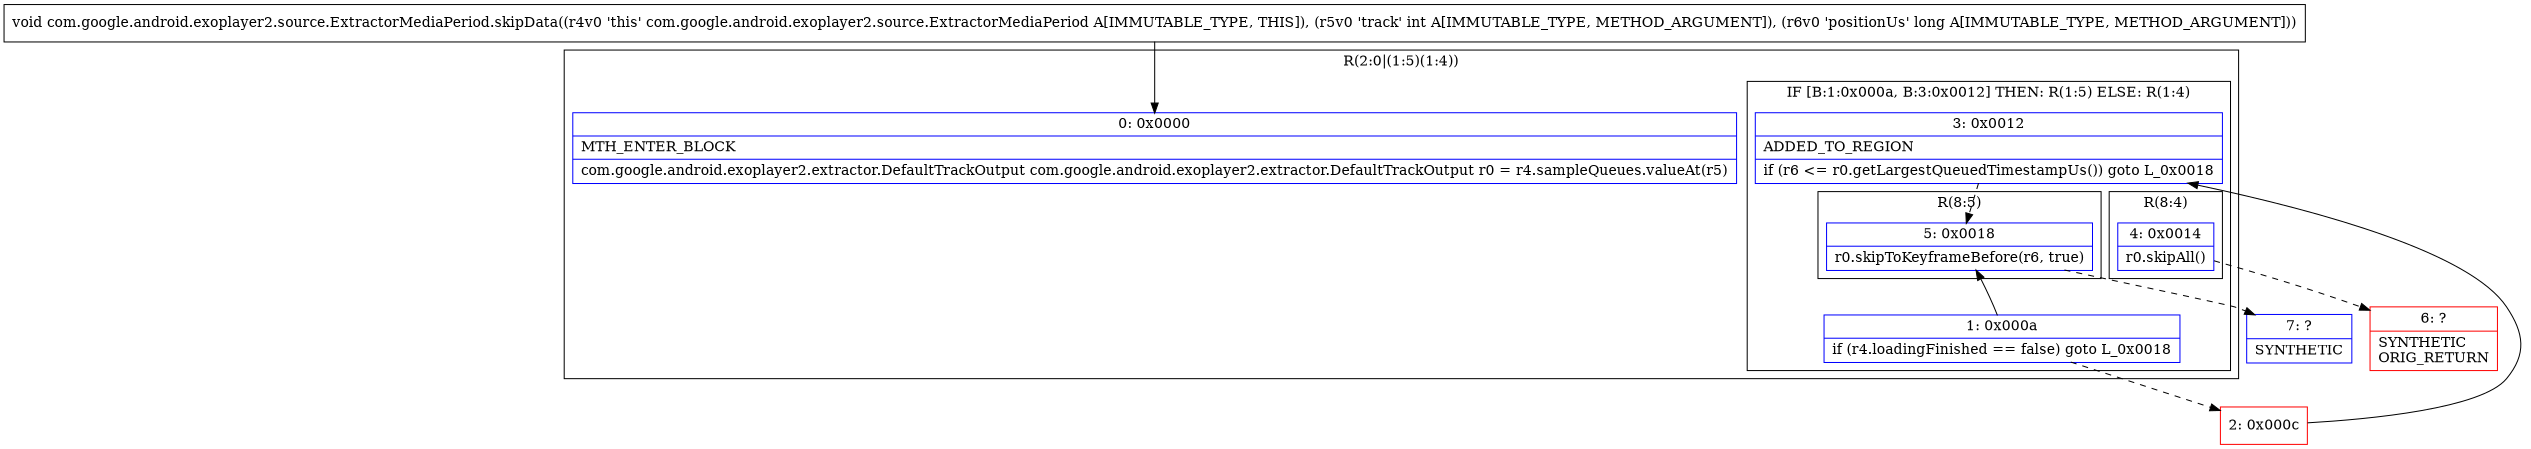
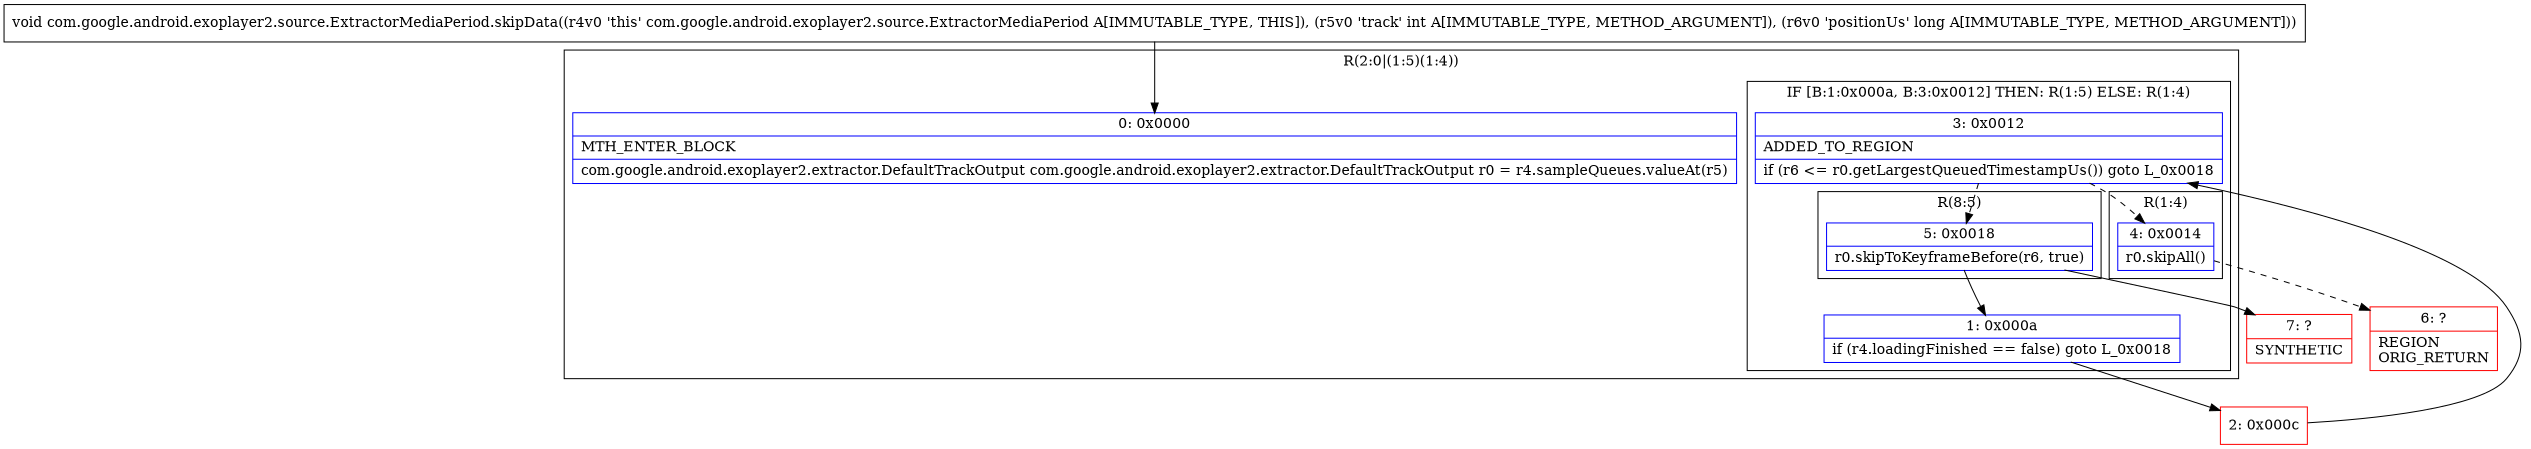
edge "3: 0x0012" -> "4: 0x0014": added
cluster "R(8:4)": label "R(8:4)" -> "R(1:4)"
edge "5: 0x0018" -> "7: ?": style dashed -> solid
edge "1: 0x000a" -> "5: 0x0018": reversed
node "7: ?": color blue -> red
node "6: ?": text "SYNTHETIC" -> "REGION"
edge "1: 0x000a" -> "2: 0x000c": style dashed -> solid
